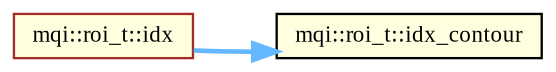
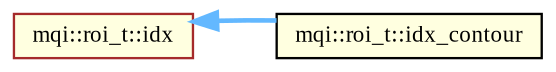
edge "mqi::roi_t::idx" -> "mqi::roi_t::idx_contour": reversed
